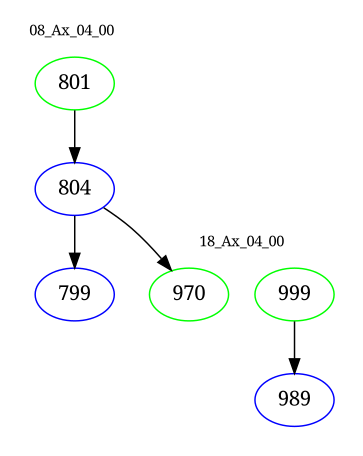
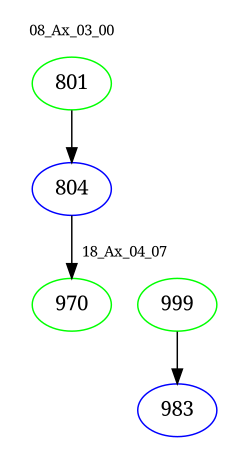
cluster "08_Ax_04_00": label "08_Ax_04_00" -> "08_Ax_03_00"
cluster "18_Ax_04_00": label "18_Ax_04_00" -> "18_Ax_04_07"
node "799": removed
node "989": label "989" -> "983"
